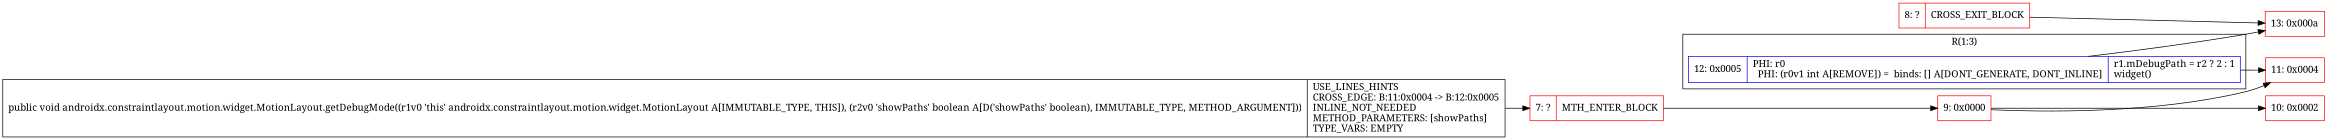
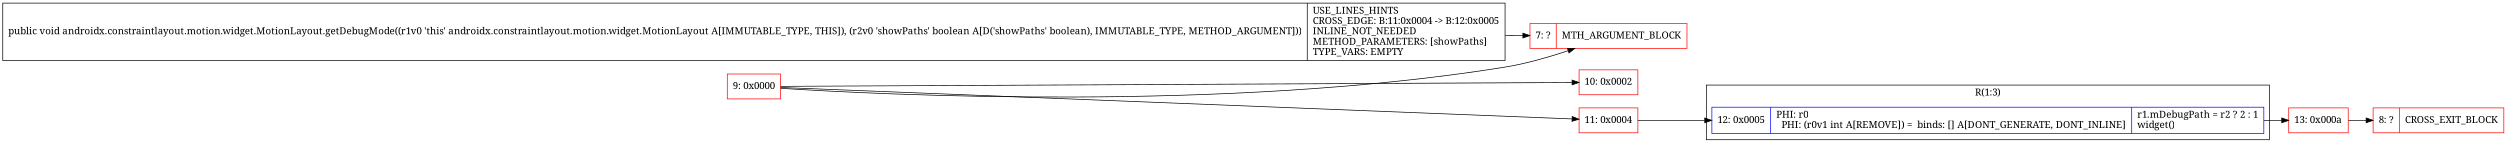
edge "8: ?" -> "13: 0x000a": reversed
edge "12: 0x0005" -> "11: 0x0004": reversed
node "7: ?": text "MTH_ENTER_BLOCK" -> "MTH_ARGUMENT_BLOCK"
edge "7: ?" -> "9: 0x0000": reversed
